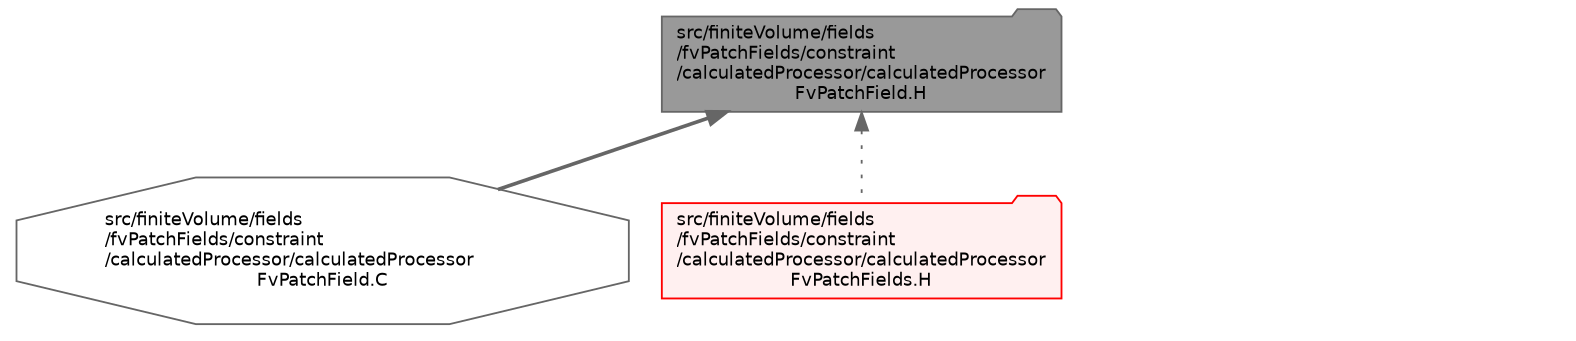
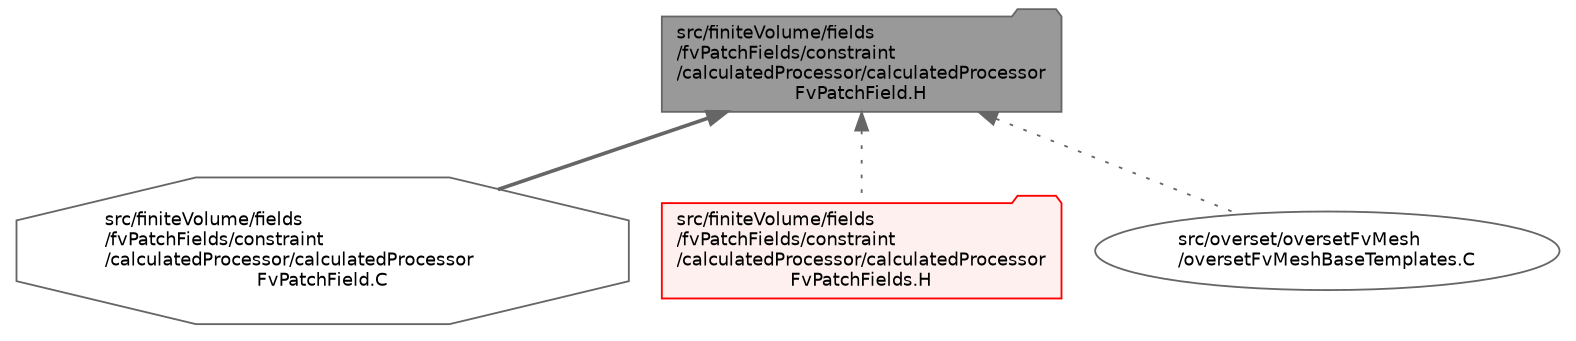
node "src/overset/oversetFvMesh /oversetFvMeshBaseTemplates.C": added
